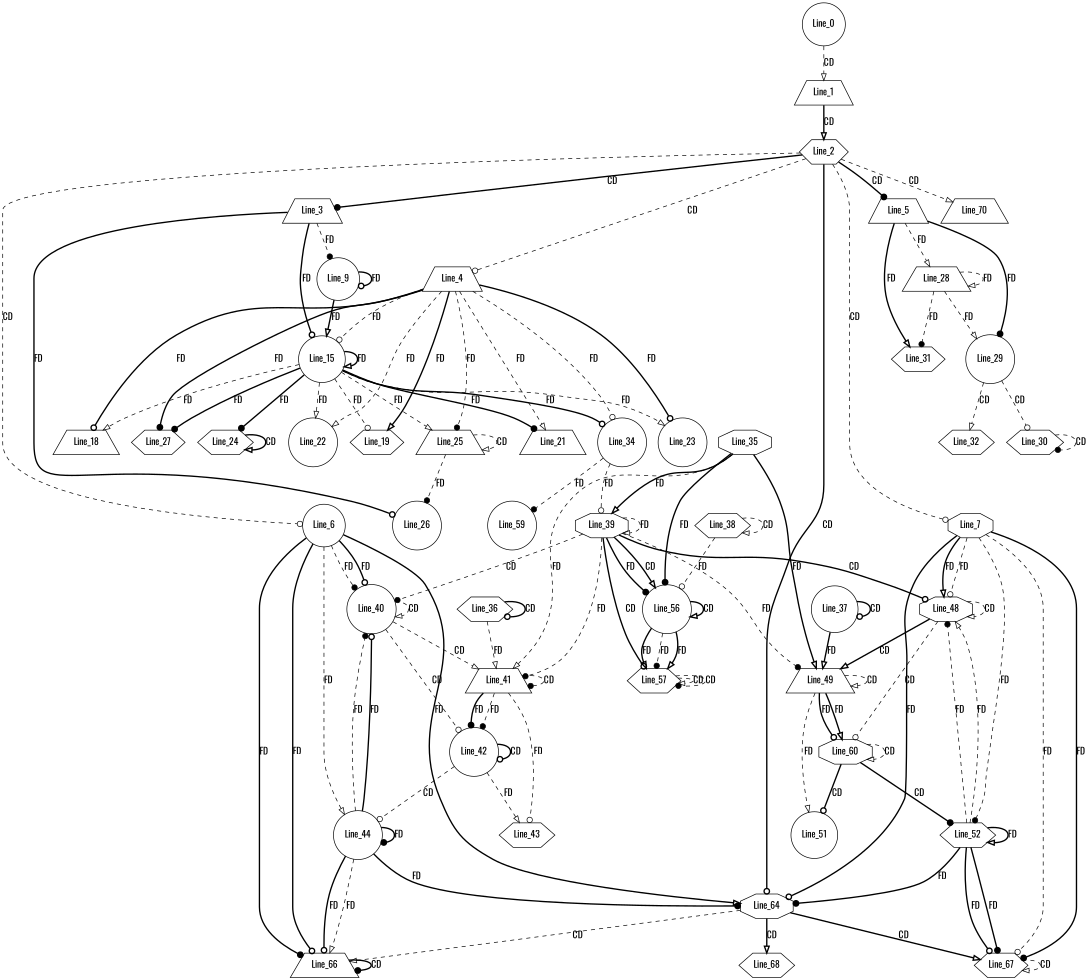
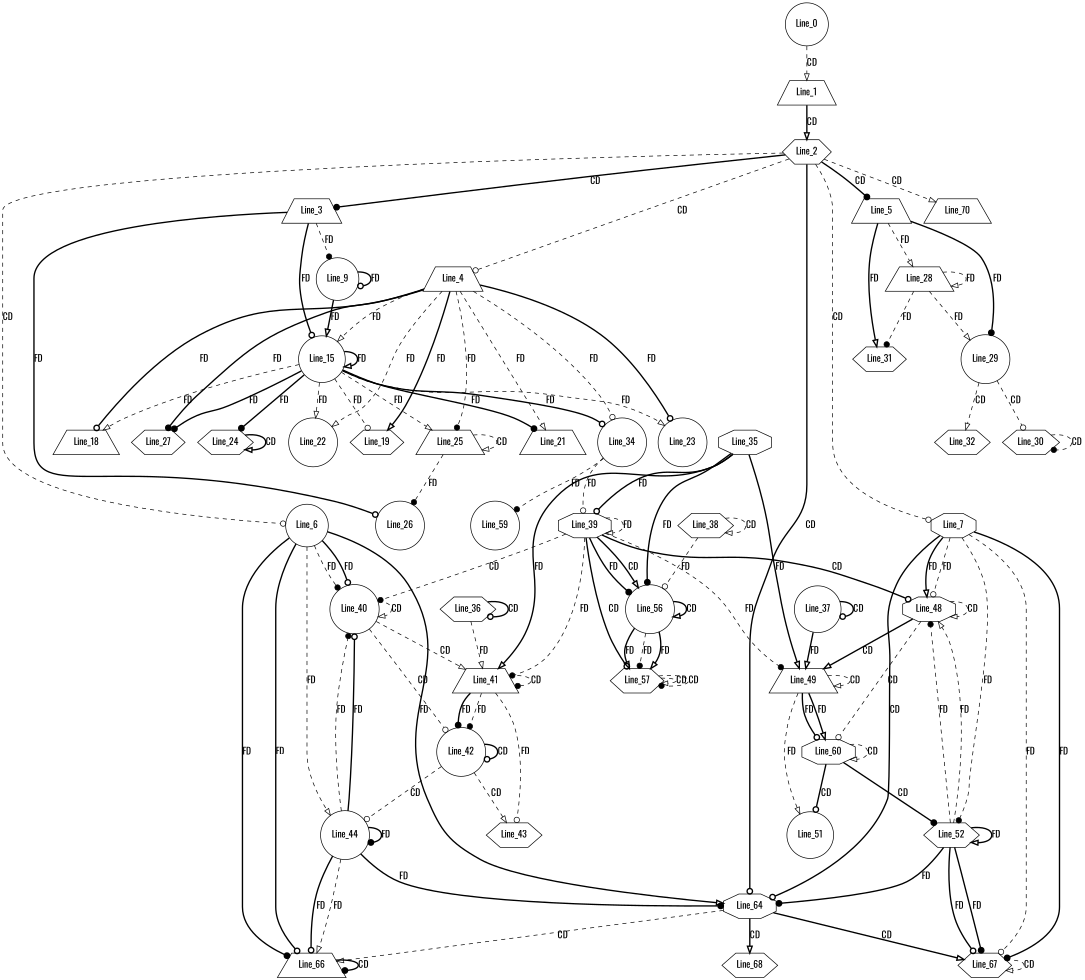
edge "Line_4" -> "Line_15": arrowhead odot -> onormal
edge "Line_35" -> "Line_39": arrowhead onormal -> odot
edge "Line_35" -> "Line_41": style dashed -> bold
edge "Line_7" -> "Line_64": label "FD" -> "CD"
edge "Line_42" -> "Line_43": label "FD" -> "CD"
